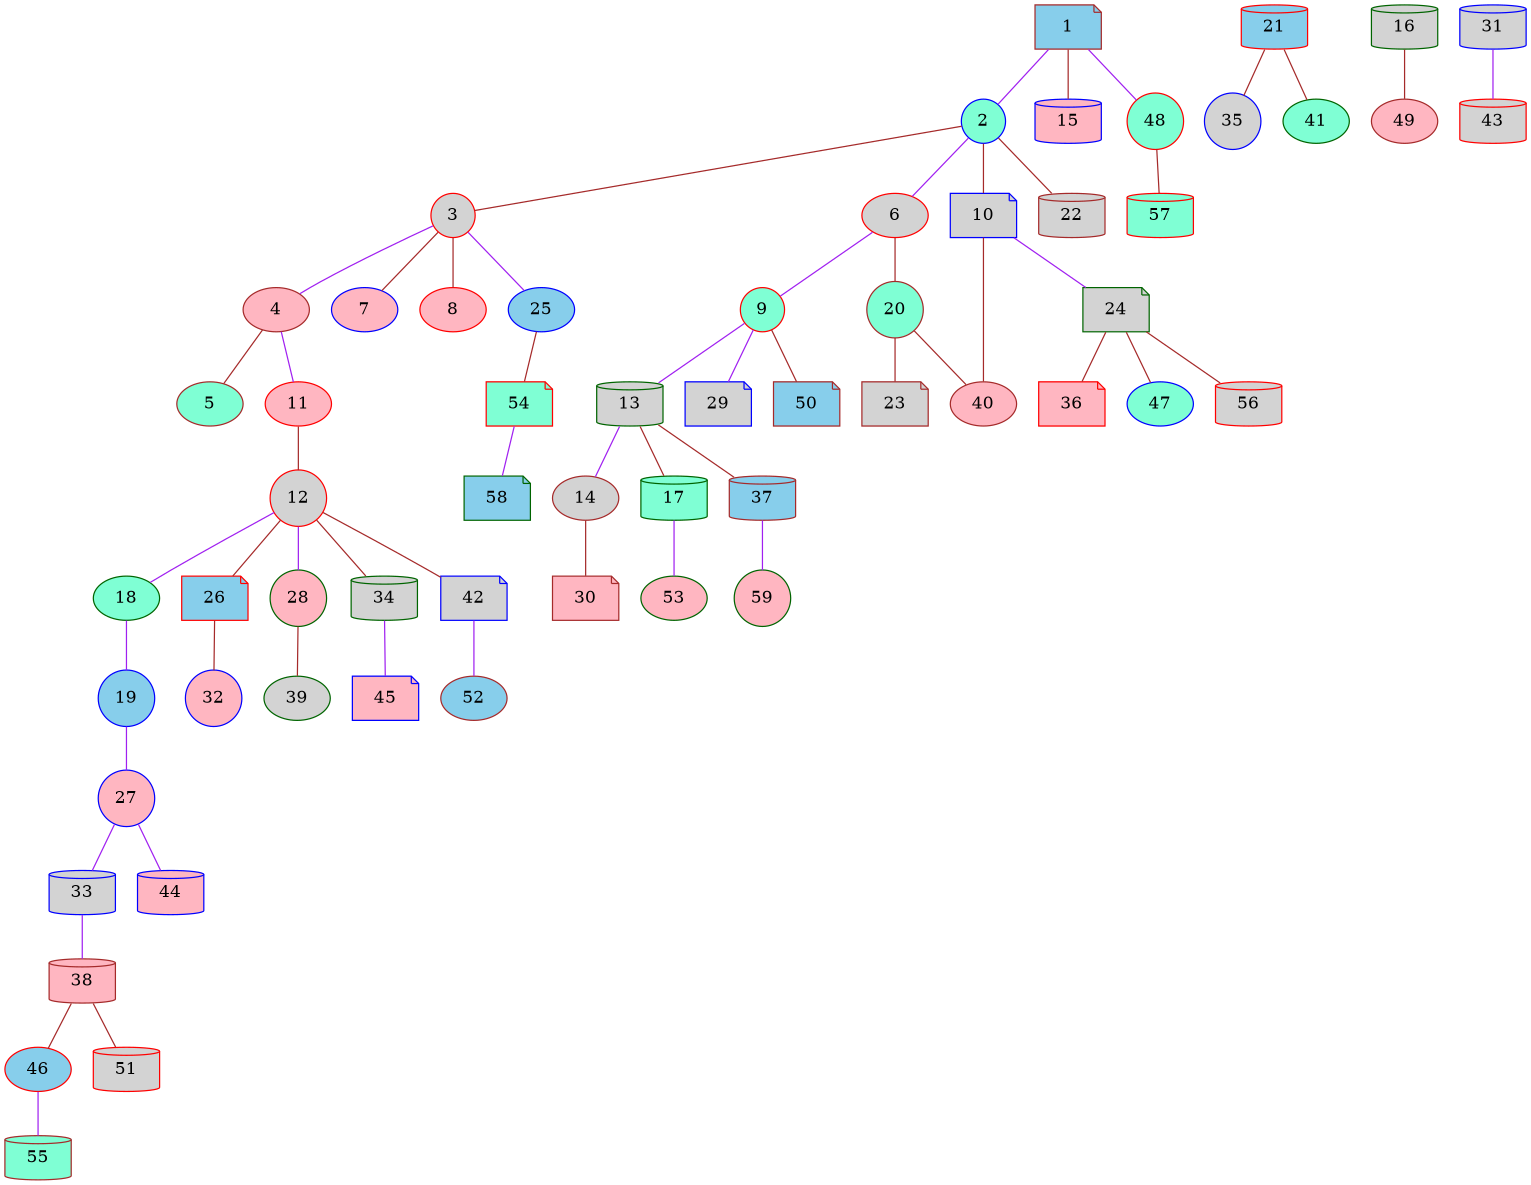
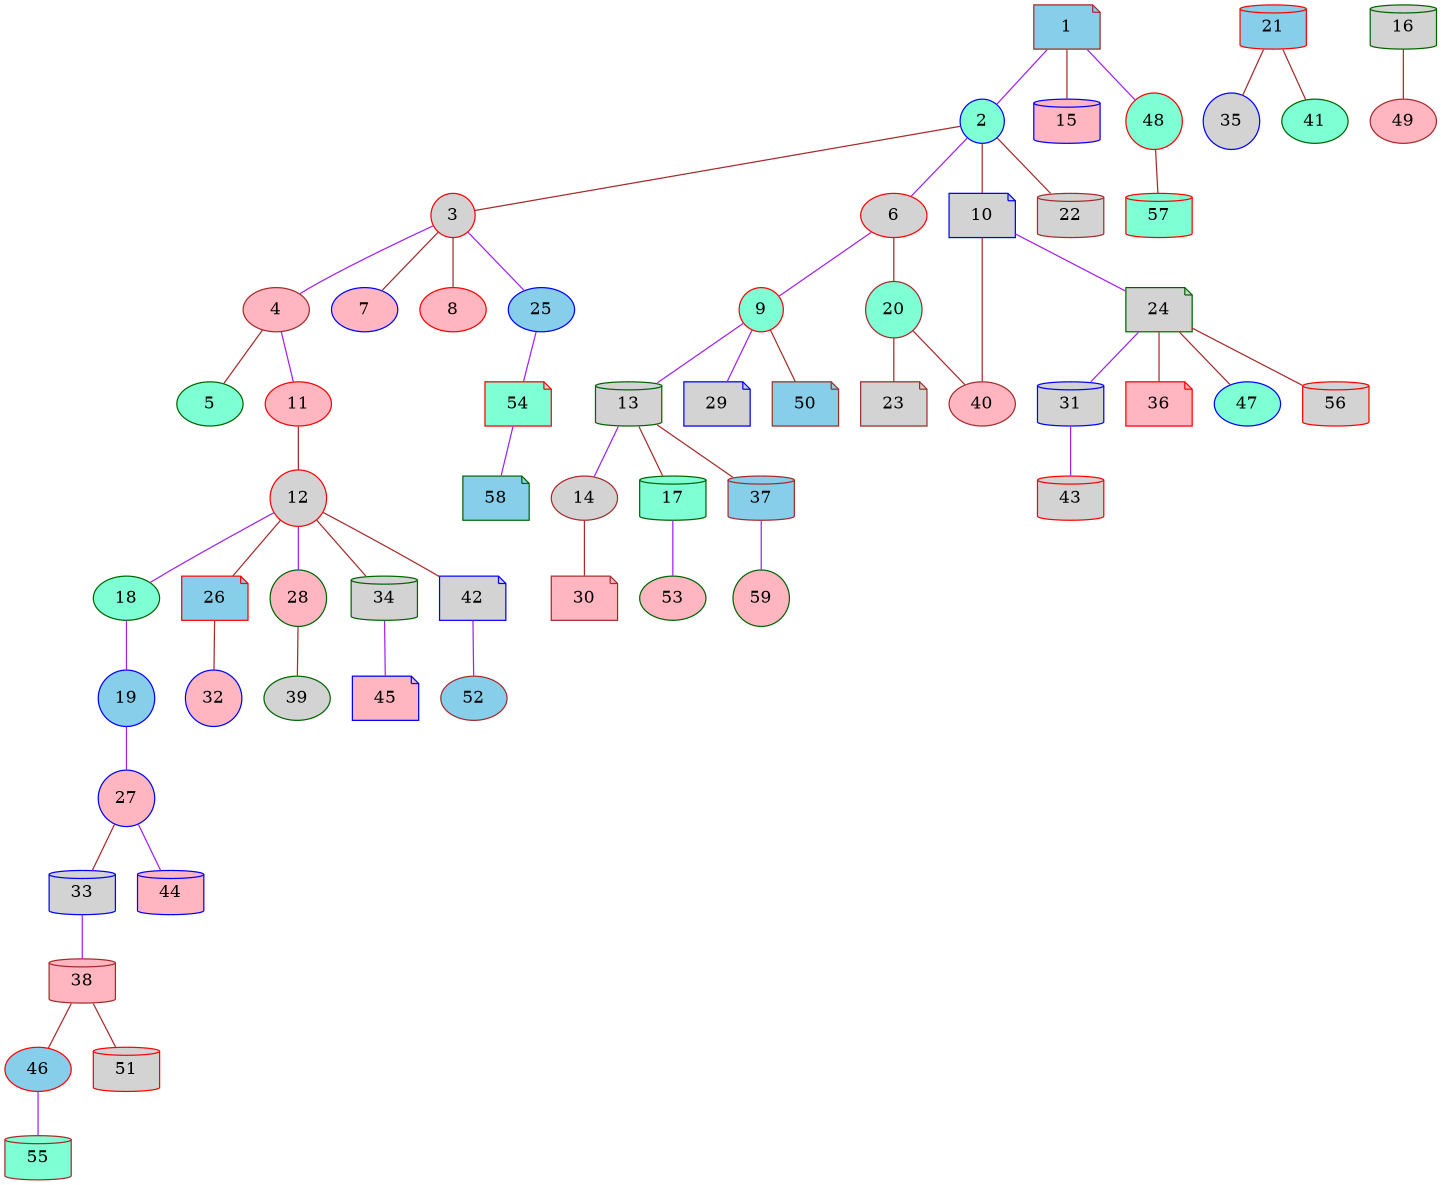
edge "25" -- "54": color brown -> purple
edge "24" -- "31": added
node "5": color brown -> darkgreen
edge "27" -- "33": color purple -> brown
